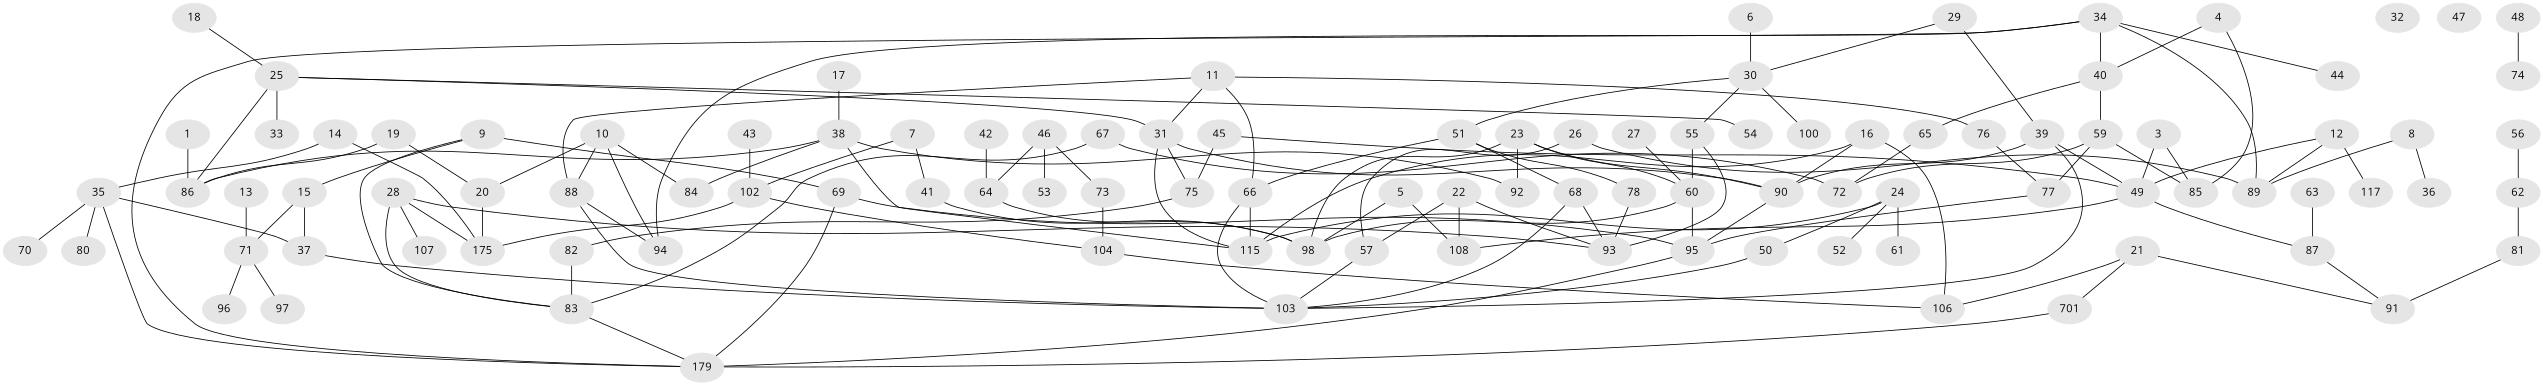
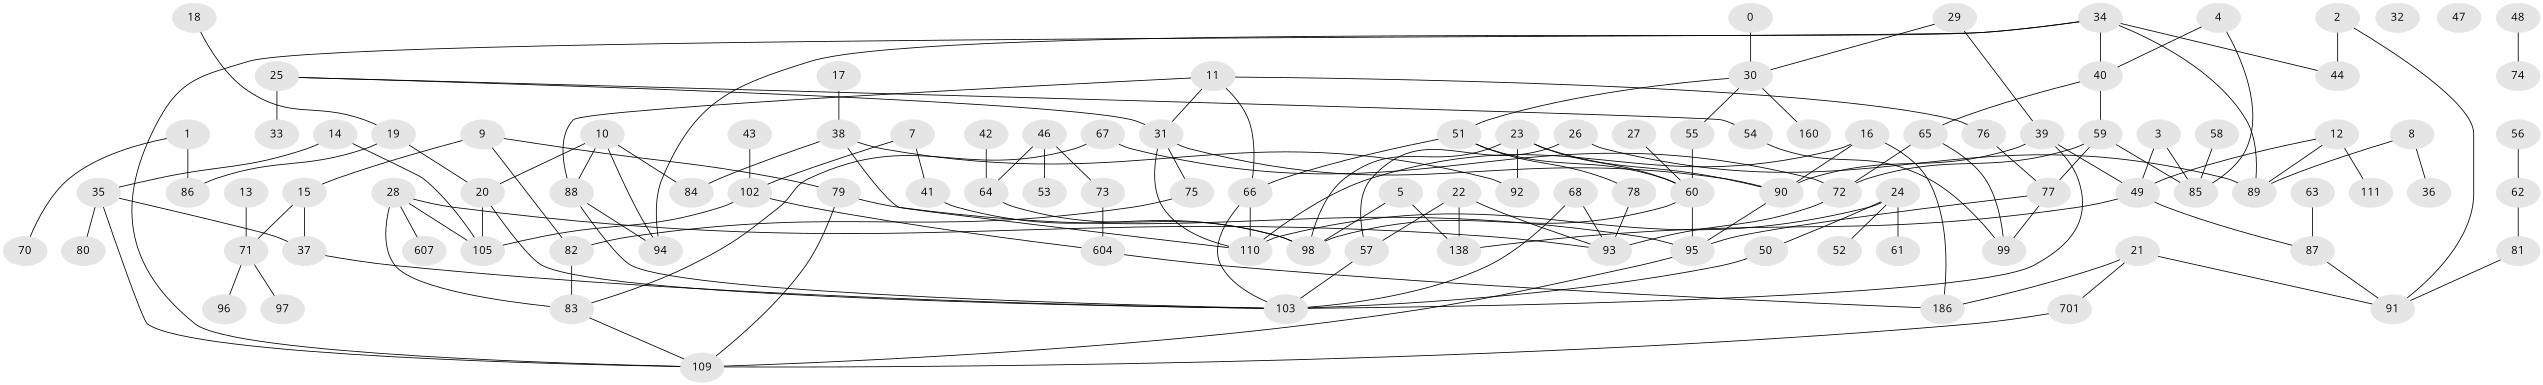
node "6": label "6" -> "0"
node "2": added
edge "18" -- "25": now "18" -- "19"
edge "25" -- "86": removed
node "45": removed
node "100": label "100" -> "160"
node "58": added
edge "38" -- "86": removed
edge "51" -- "68": now "51" -- "60"
node "69": label "69" -> "79"
node "117": label "117" -> "111"
edge "55" -- "93": now "72" -- "93"
edge "35" -- "70": now "1" -- "70"
node "107": label "107" -> "607"
node "175": label "175" -> "105"
node "104": label "104" -> "604"
node "115": label "115" -> "110"
node "108": label "108" -> "138"
node "99": added
edge "9" -- "83": now "9" -- "82"
edge "20" -- "103": added
node "106": label "106" -> "186"
node "179": label "179" -> "109"
